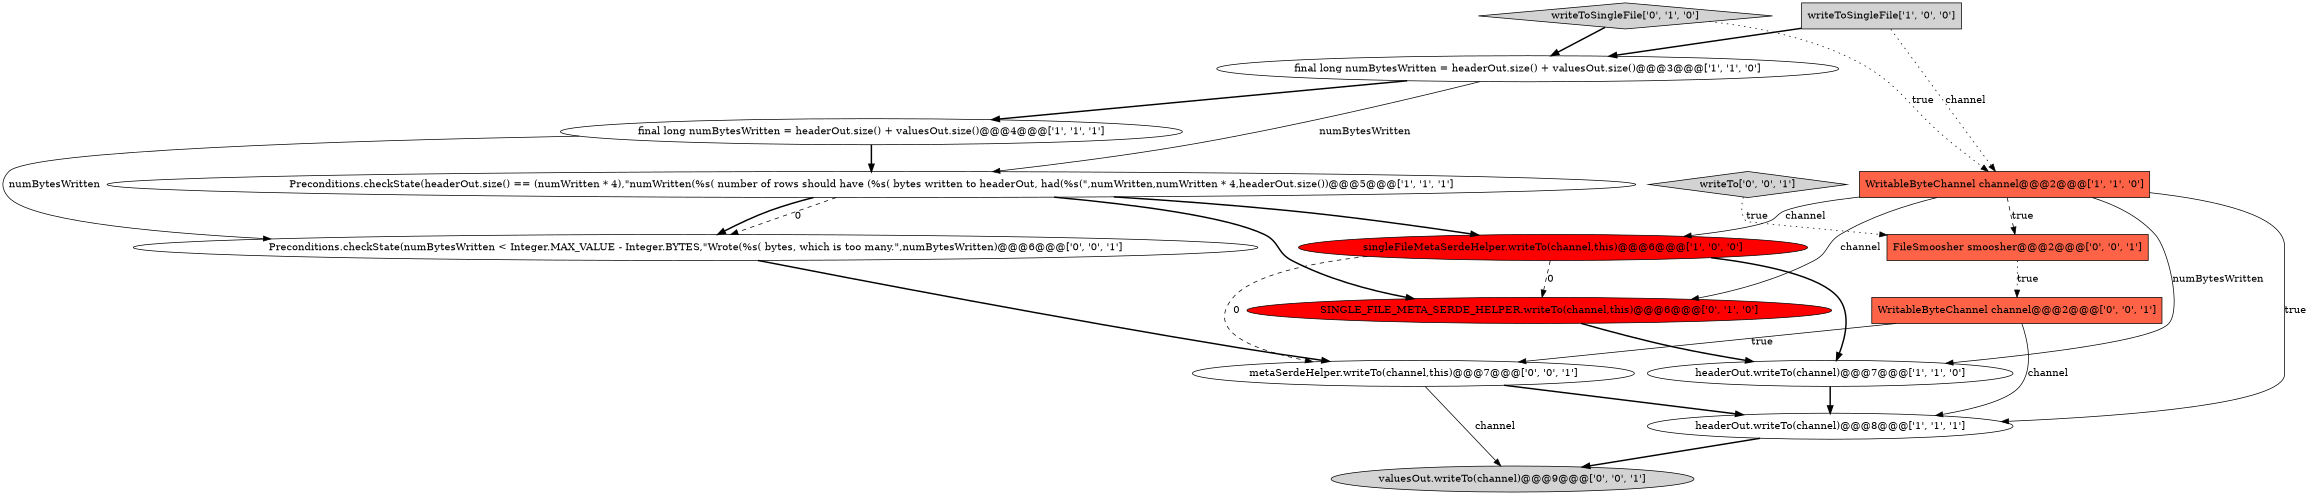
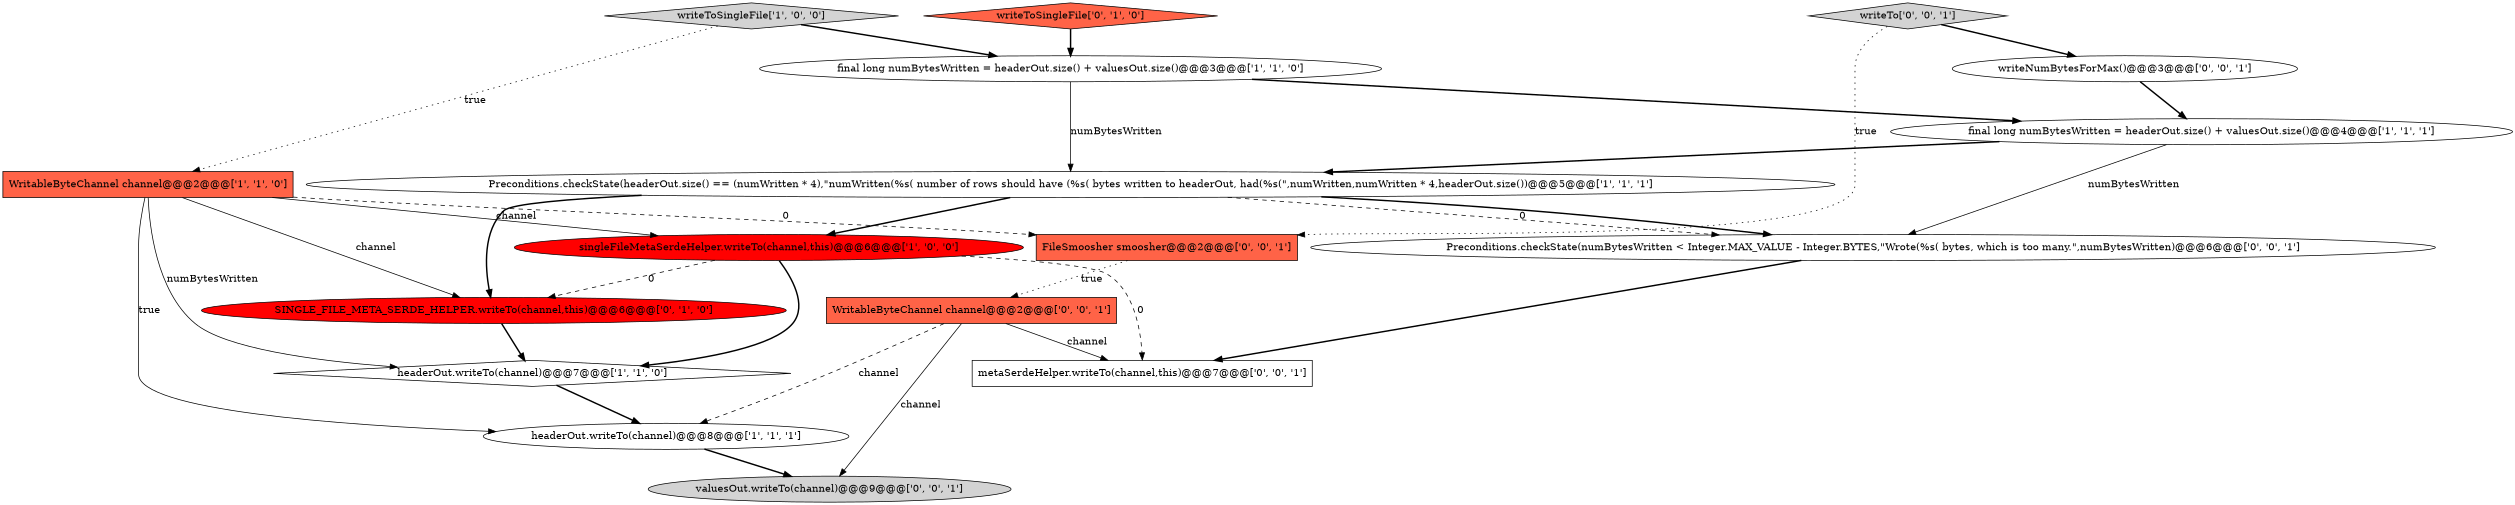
node "writeToSingleFile['0', '1', '0']": fillcolor lightgray -> tomato
node "writeToSingleFile['1', '0', '0']": shape box -> diamond
edge "writeToSingleFile['0', '1', '0']" -> "WritableByteChannel channel@@@2@@@['1', '1', '0']": removed, label "true"
node "writeNumBytesForMax()@@@3@@@['0', '0', '1']": added
edge "writeToSingleFile['1', '0', '0']" -> "WritableByteChannel channel@@@2@@@['1', '1', '0']": label "channel" -> "true"
edge "WritableByteChannel channel@@@2@@@['1', '1', '0']" -> "FileSmoosher smoosher@@@2@@@['0', '0', '1']": label "true" -> "0"
edge "WritableByteChannel channel@@@2@@@['0', '0', '1']" -> "metaSerdeHelper.writeTo(channel,this)@@@7@@@['0', '0', '1']": label "true" -> "channel"
node "metaSerdeHelper.writeTo(channel,this)@@@7@@@['0', '0', '1']": shape ellipse -> box
node "headerOut.writeTo(channel)@@@7@@@['1', '1', '0']": shape ellipse -> diamond
edge "WritableByteChannel channel@@@2@@@['0', '0', '1']" -> "headerOut.writeTo(channel)@@@8@@@['1', '1', '1']": style solid -> dashed
edge "metaSerdeHelper.writeTo(channel,this)@@@7@@@['0', '0', '1']" -> "headerOut.writeTo(channel)@@@8@@@['1', '1', '1']": removed
edge "metaSerdeHelper.writeTo(channel,this)@@@7@@@['0', '0', '1']" -> "valuesOut.writeTo(channel)@@@9@@@['0', '0', '1']": now "WritableByteChannel channel@@@2@@@['0', '0', '1']" -> "valuesOut.writeTo(channel)@@@9@@@['0', '0', '1']"
